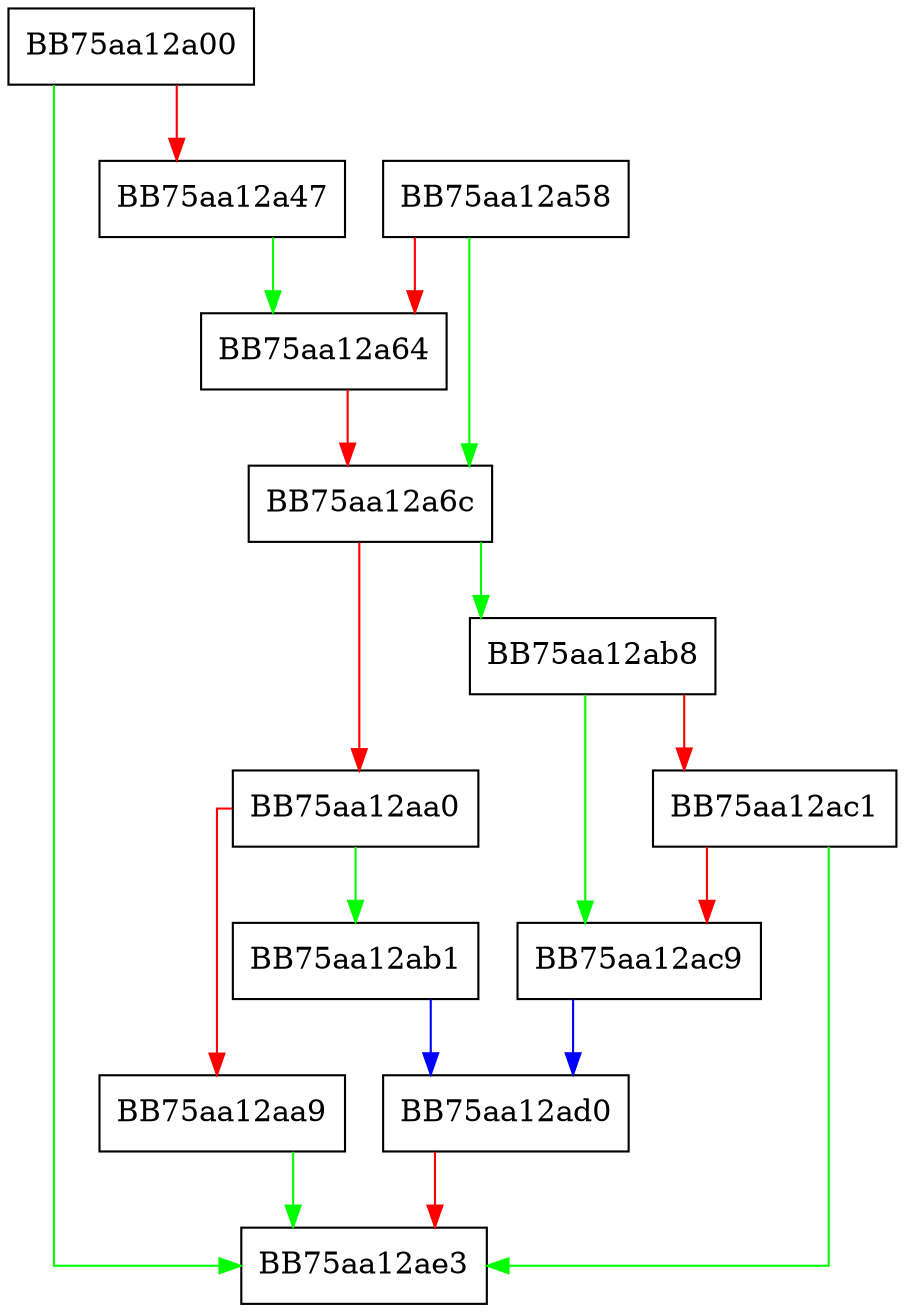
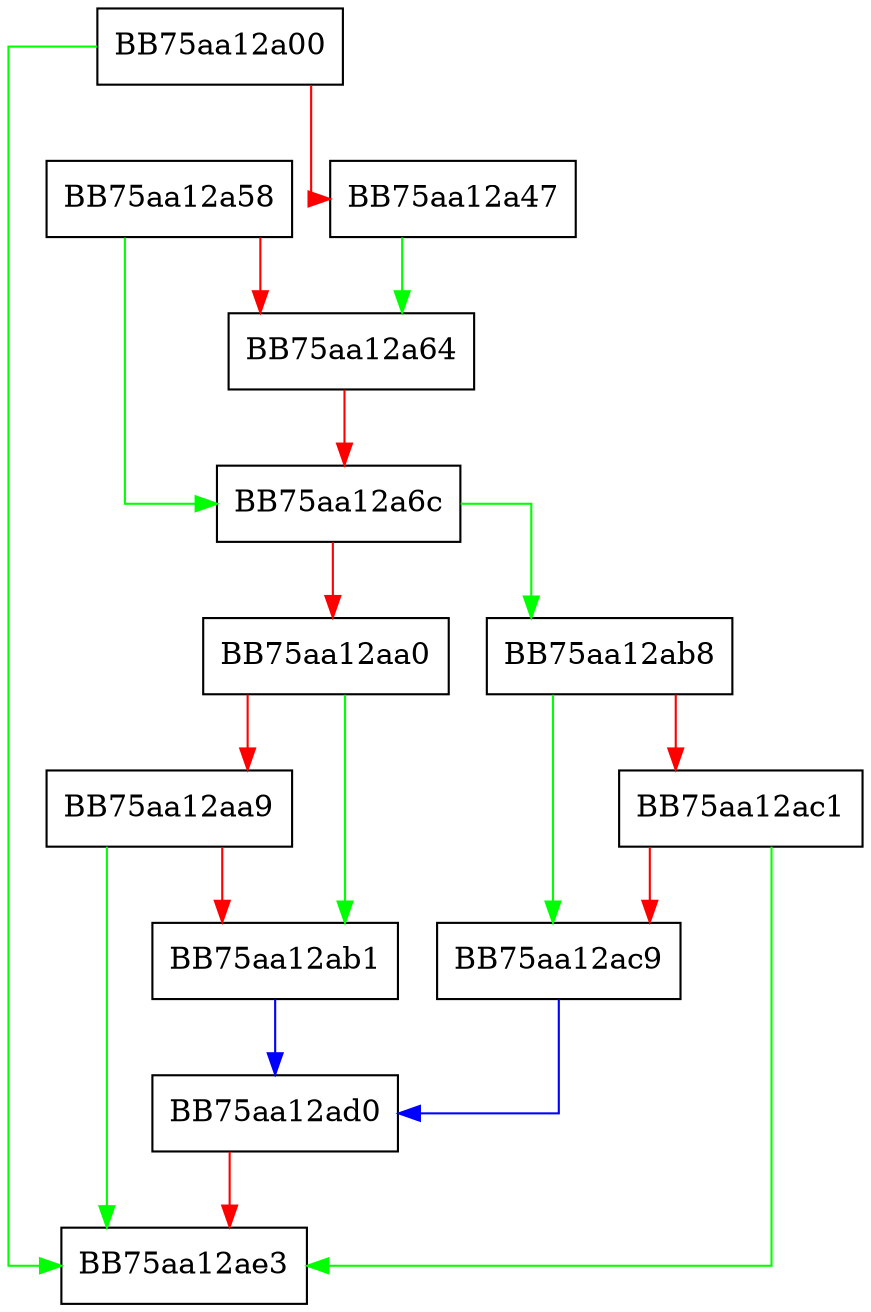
edge "BB75aa12aa9" -> "BB75aa12ab1": added
